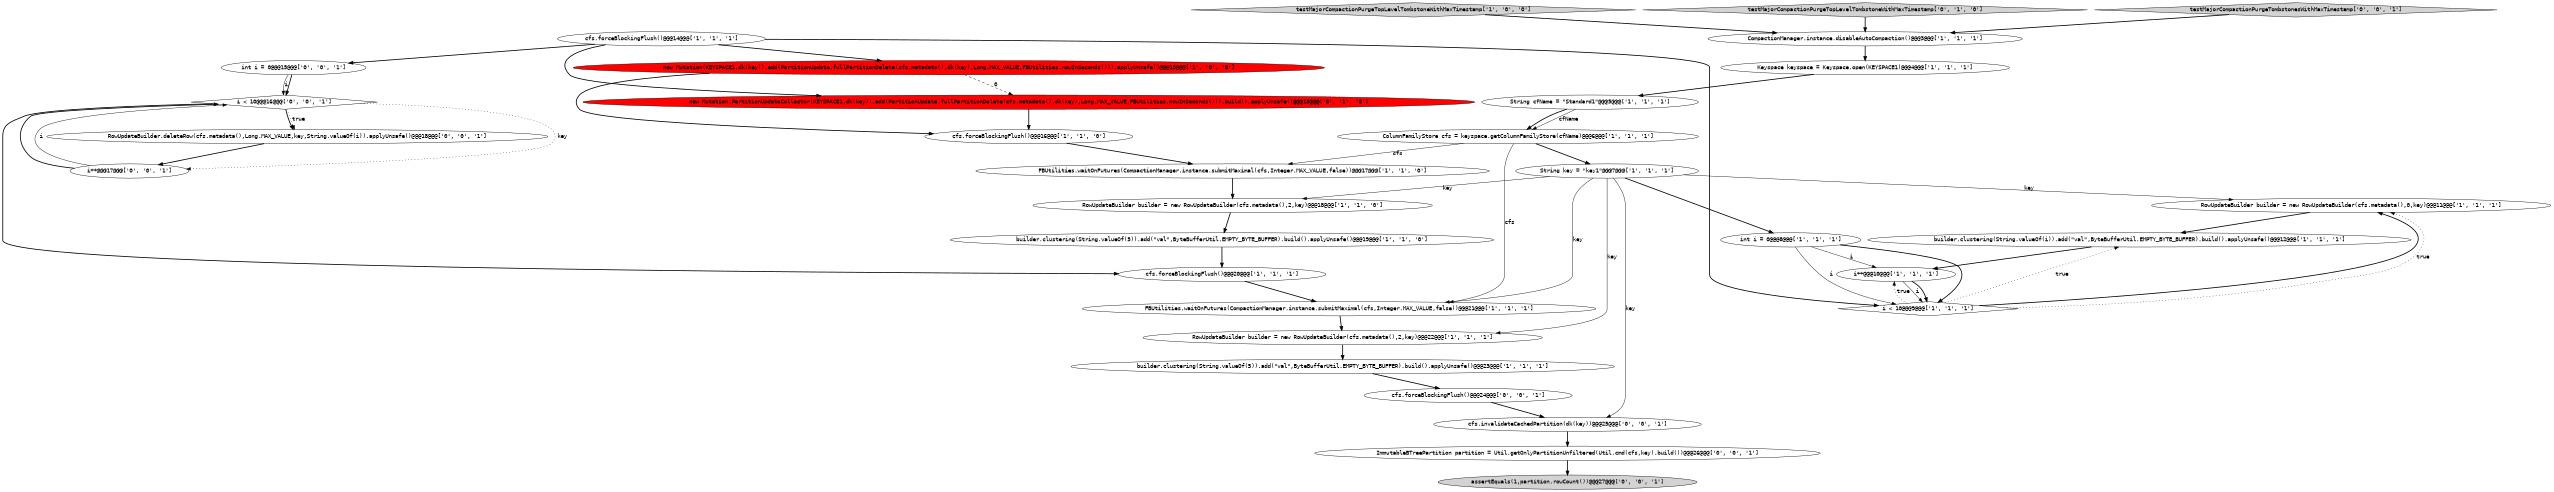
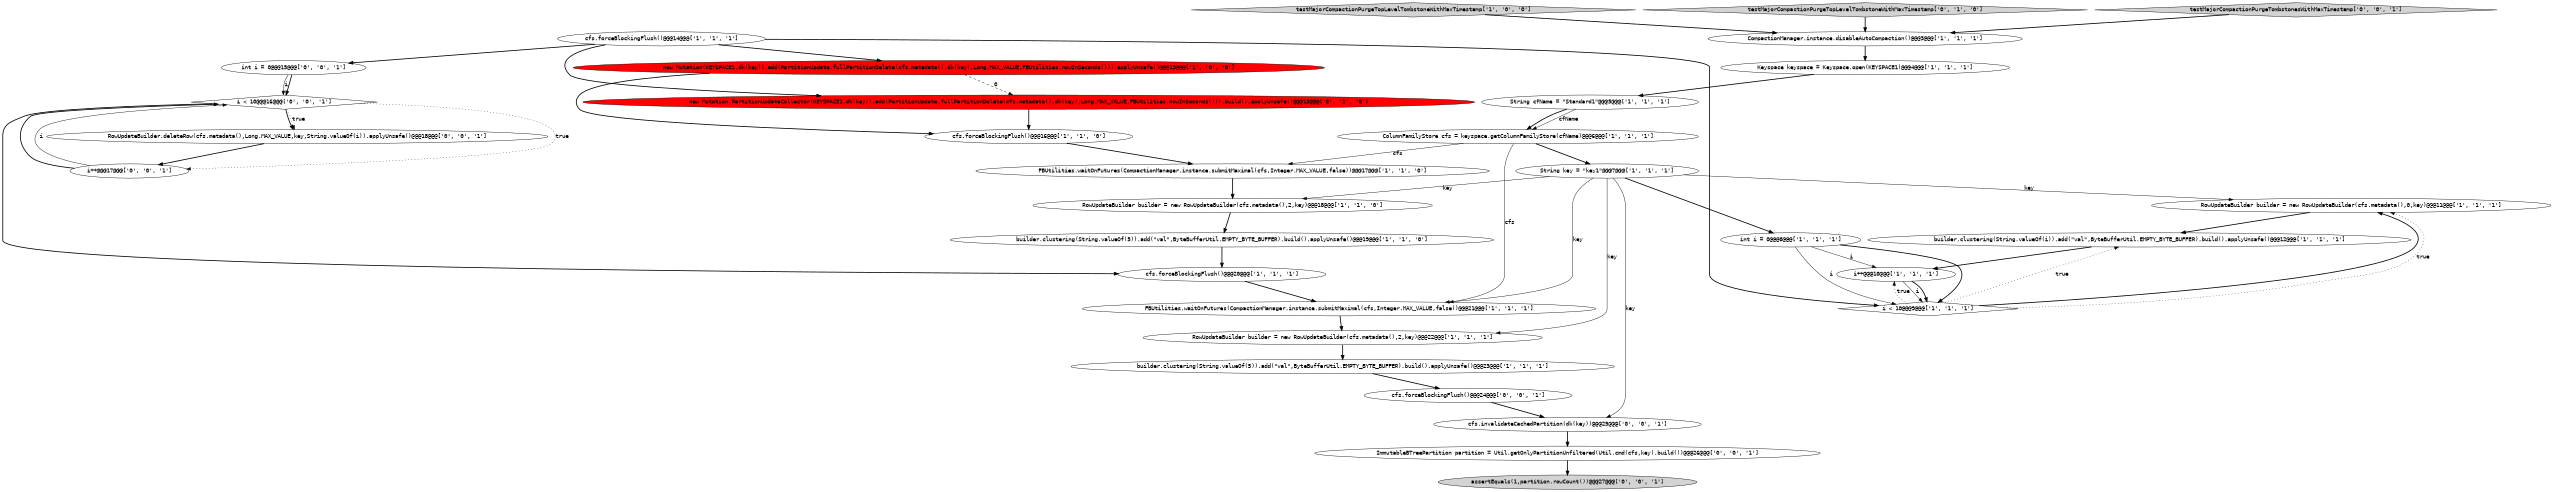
edge "i < 10@@@16@@@['0', '0', '1']" -> "i++@@@17@@@['0', '0', '1']": label "key" -> "true"
